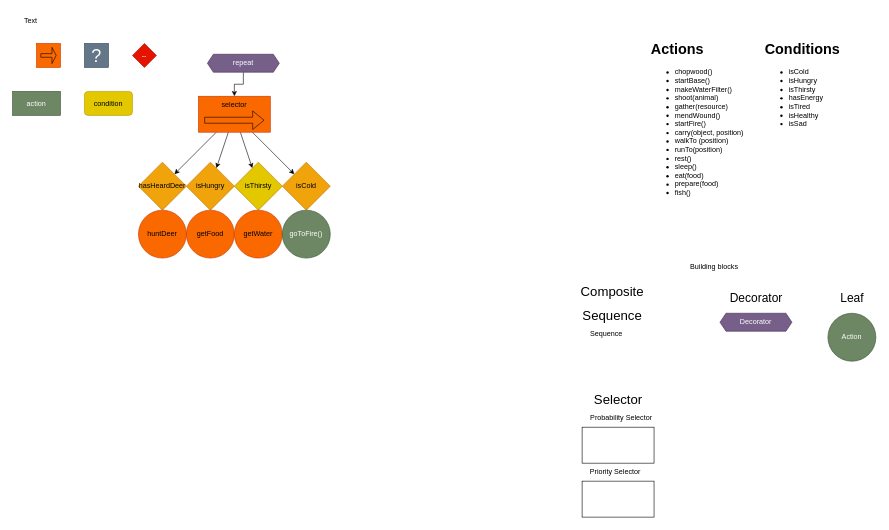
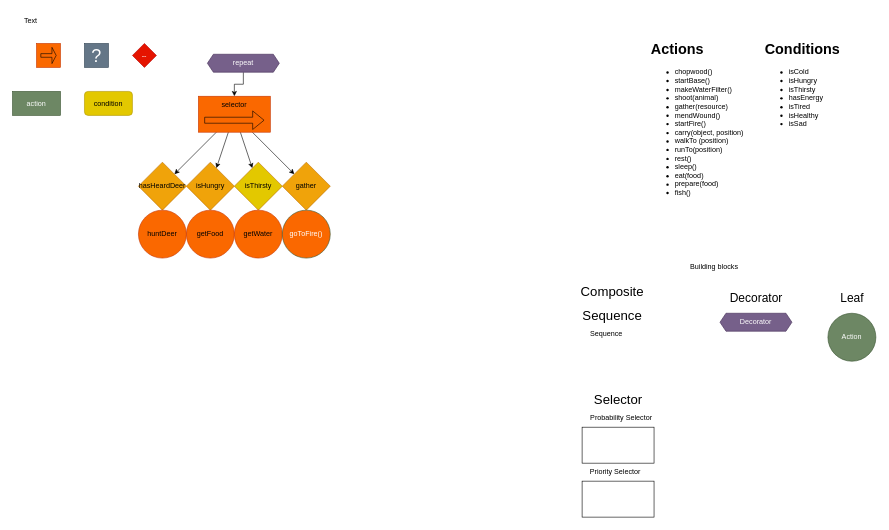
node "isCold": label "isCold" -> "gather"
node "goToFire()": fillcolor #6d8764 -> #fa6800
